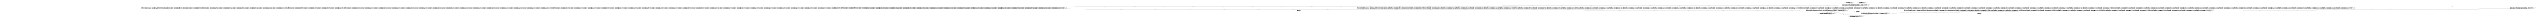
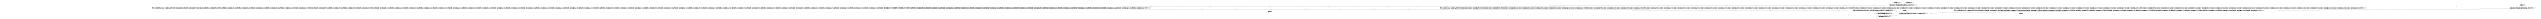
node "testLeft['0', '0', '1']": added
